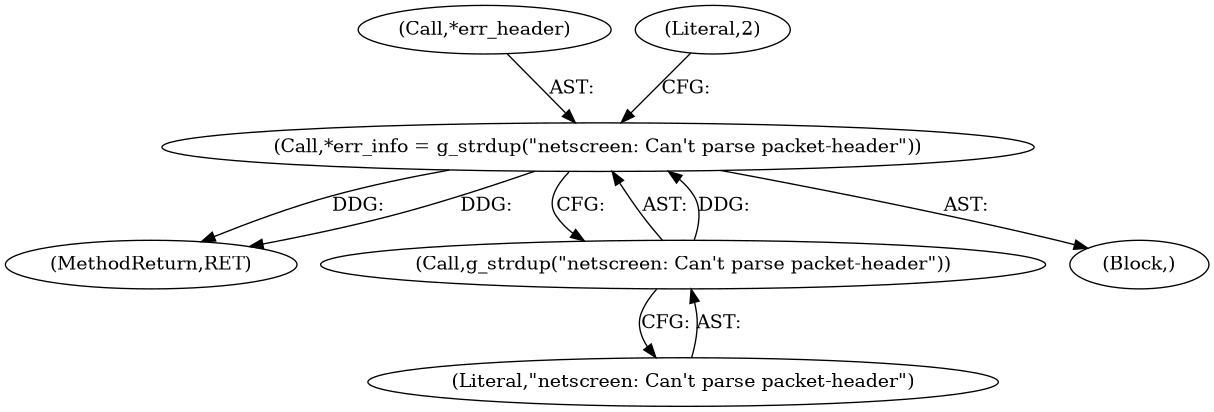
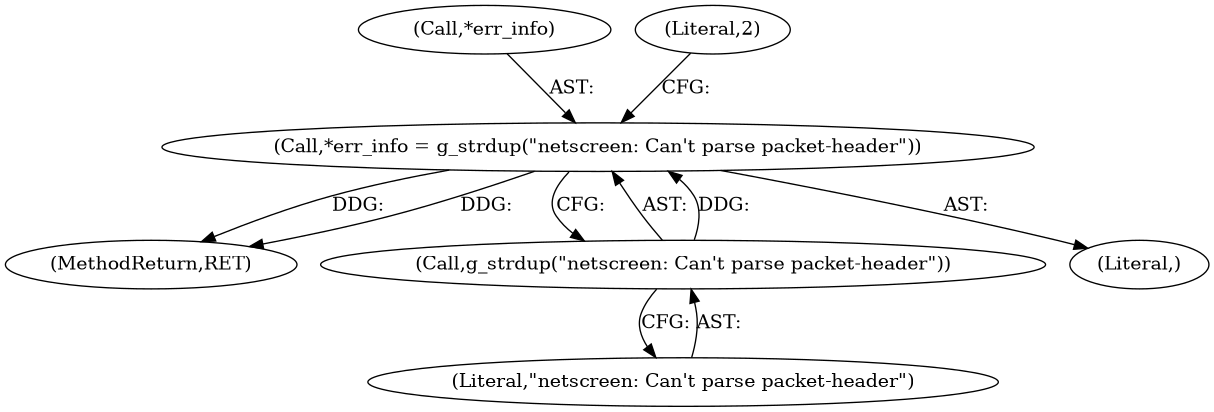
node "(Call,*err_header)": label "(Call,*err_header)" -> "(Call,*err_info)"
node "(Block,)": label "(Block,)" -> "(Literal,)"
